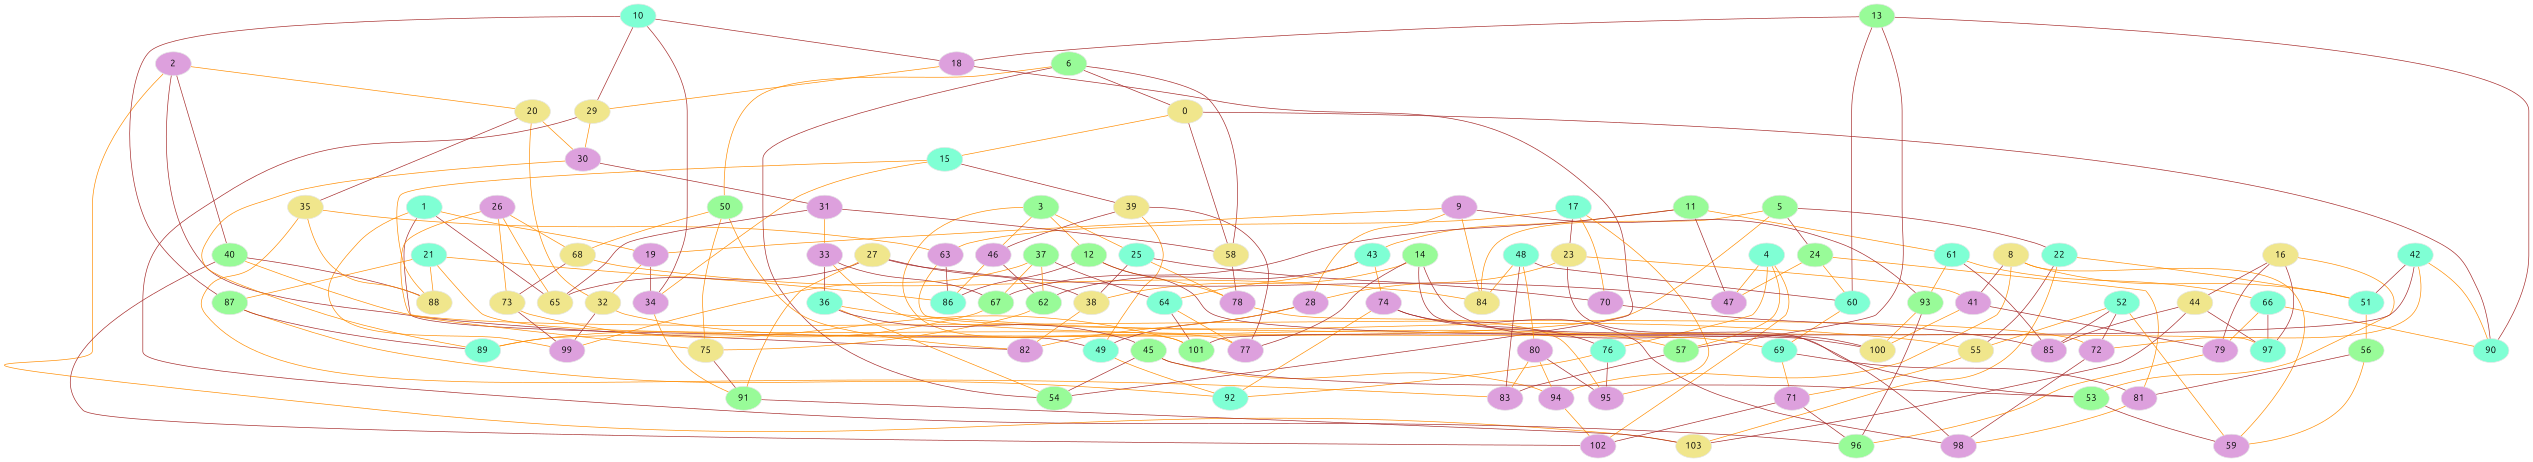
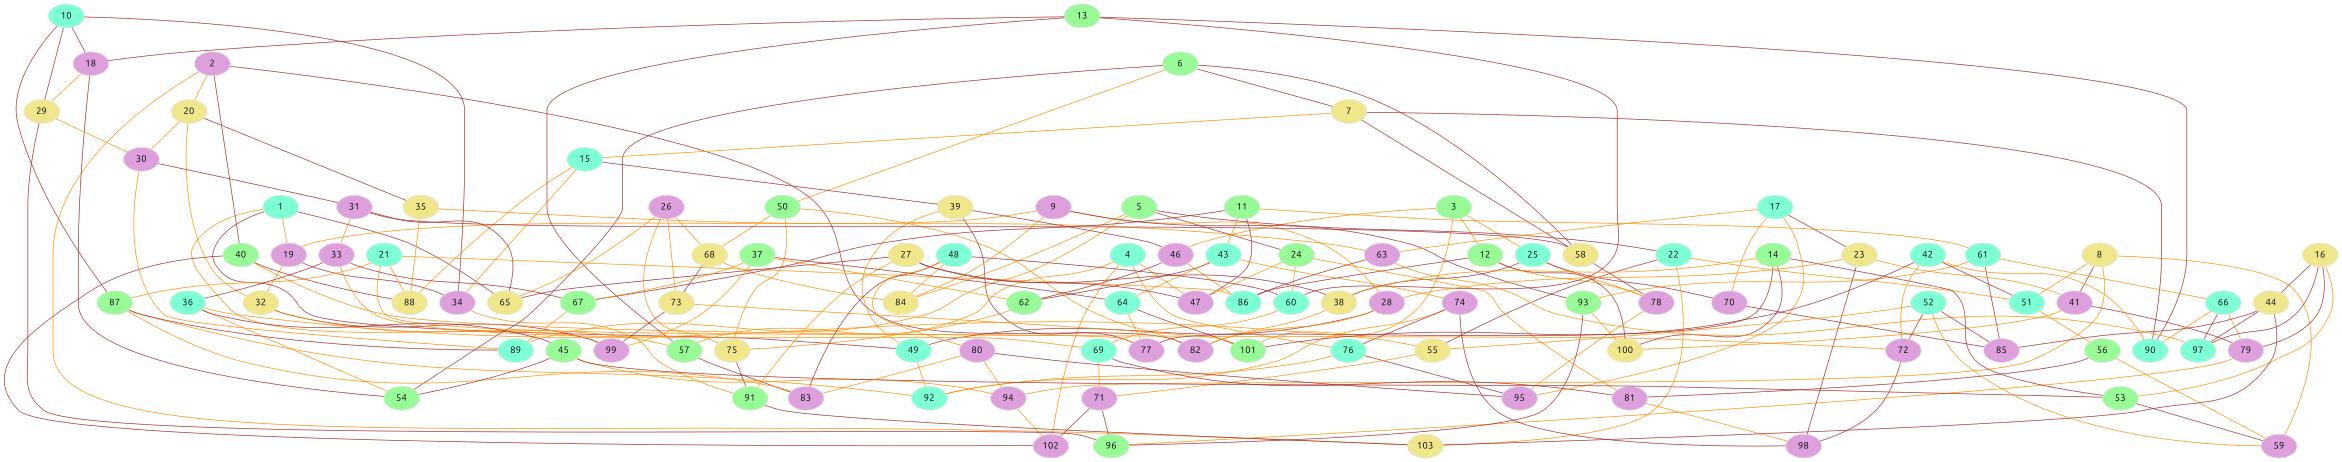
node "0": label "0" -> "7"
edge "35" -- "83": now "87" -- "83"
